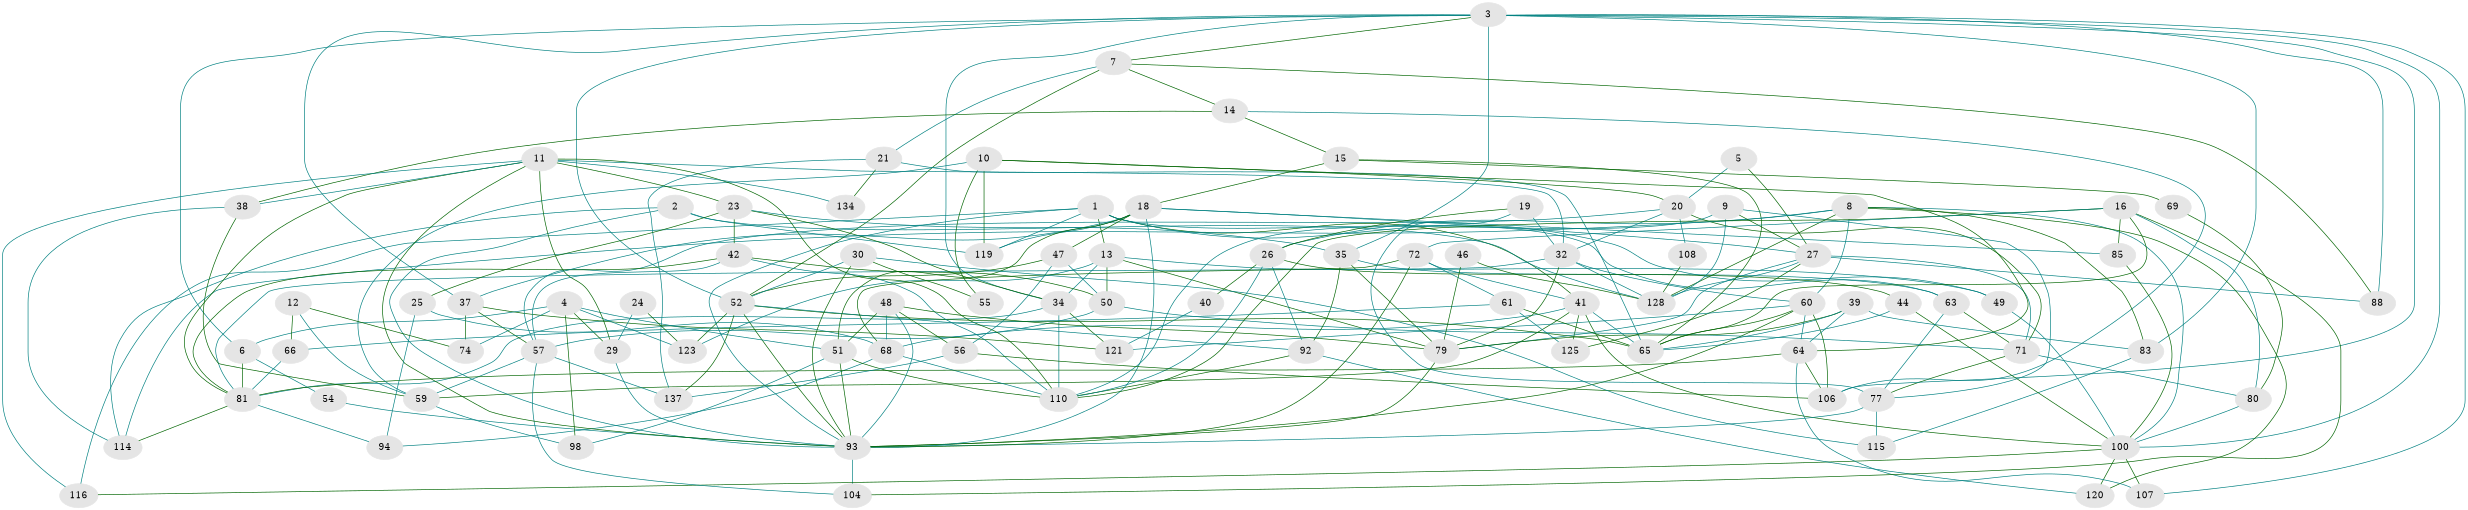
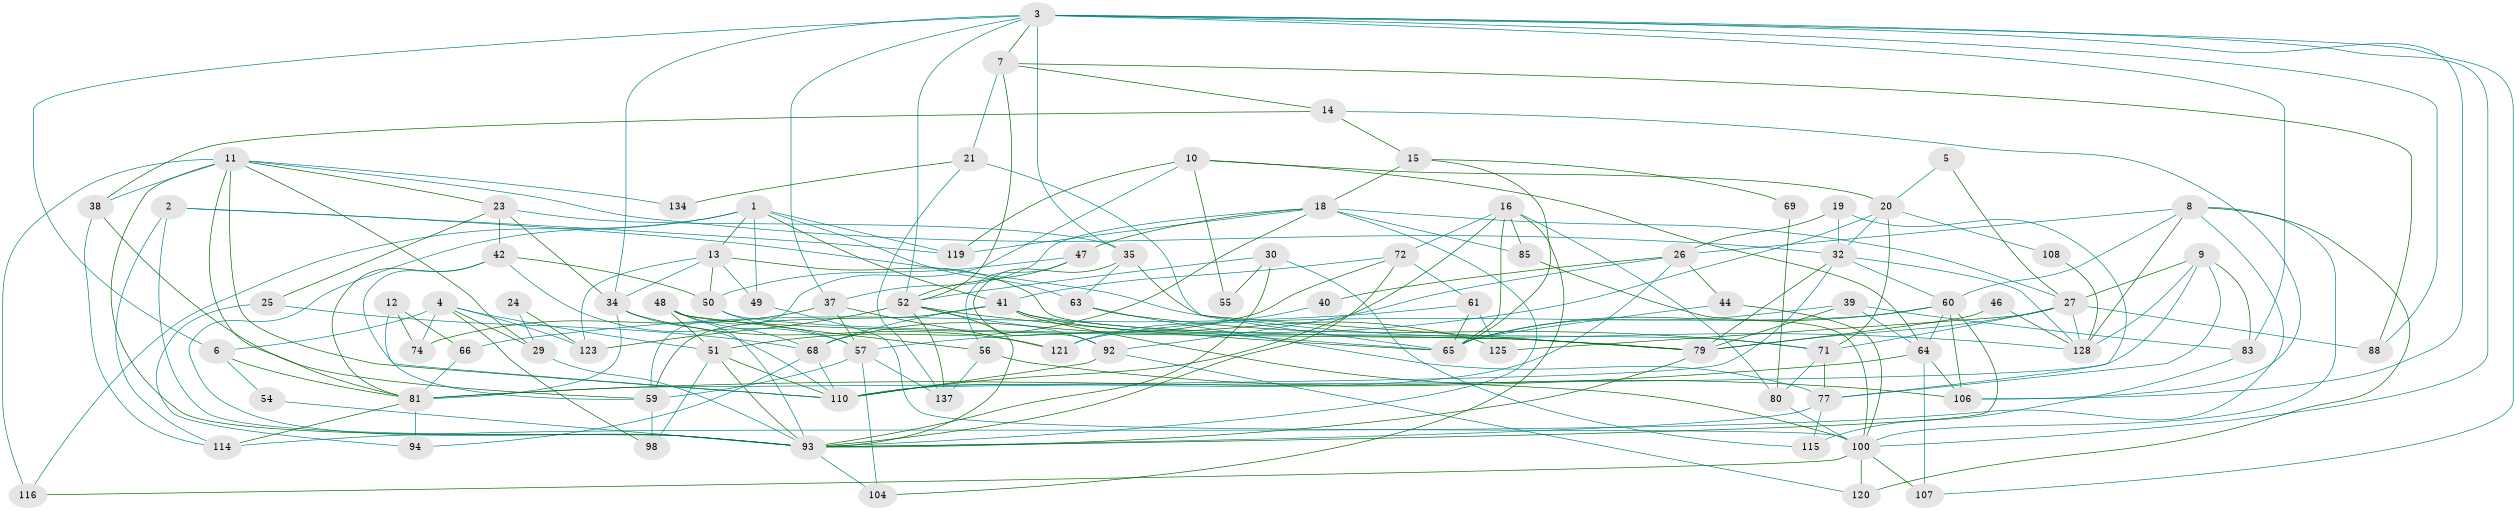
edge "8" -- "83": now "9" -- "83"
